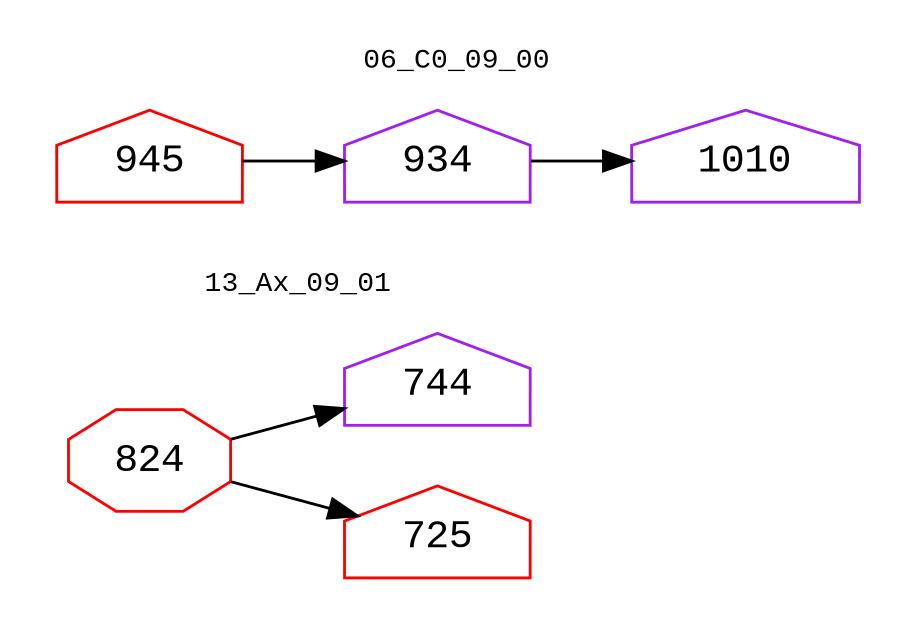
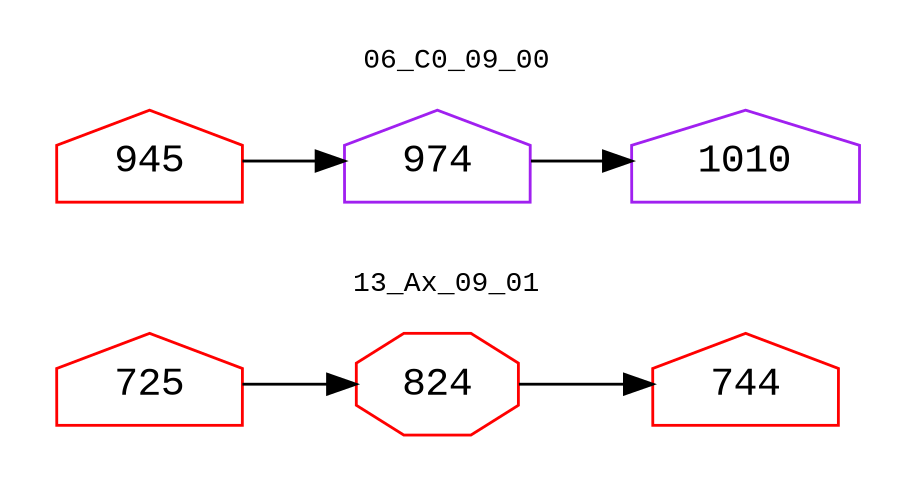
node "934": label "934" -> "974"
node "744": color purple -> red
edge "824" -> "725": reversed
